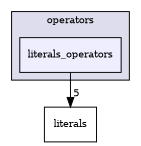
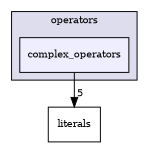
node "literals_operators": label "literals_operators" -> "complex_operators"
